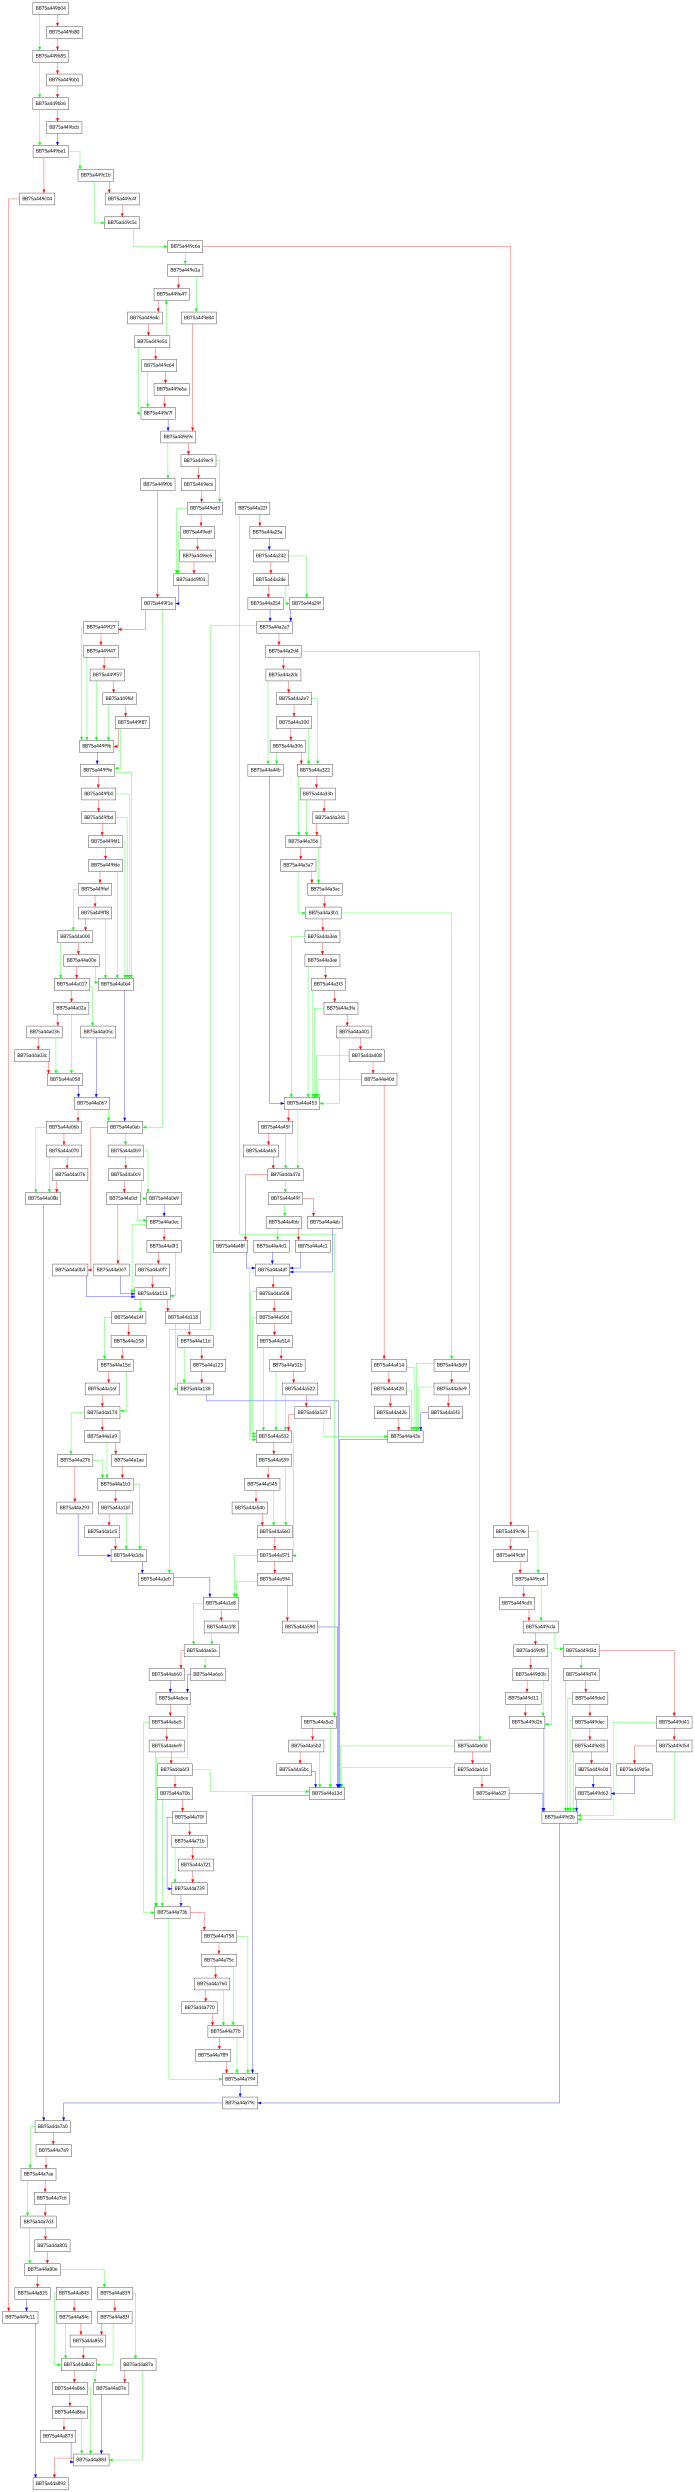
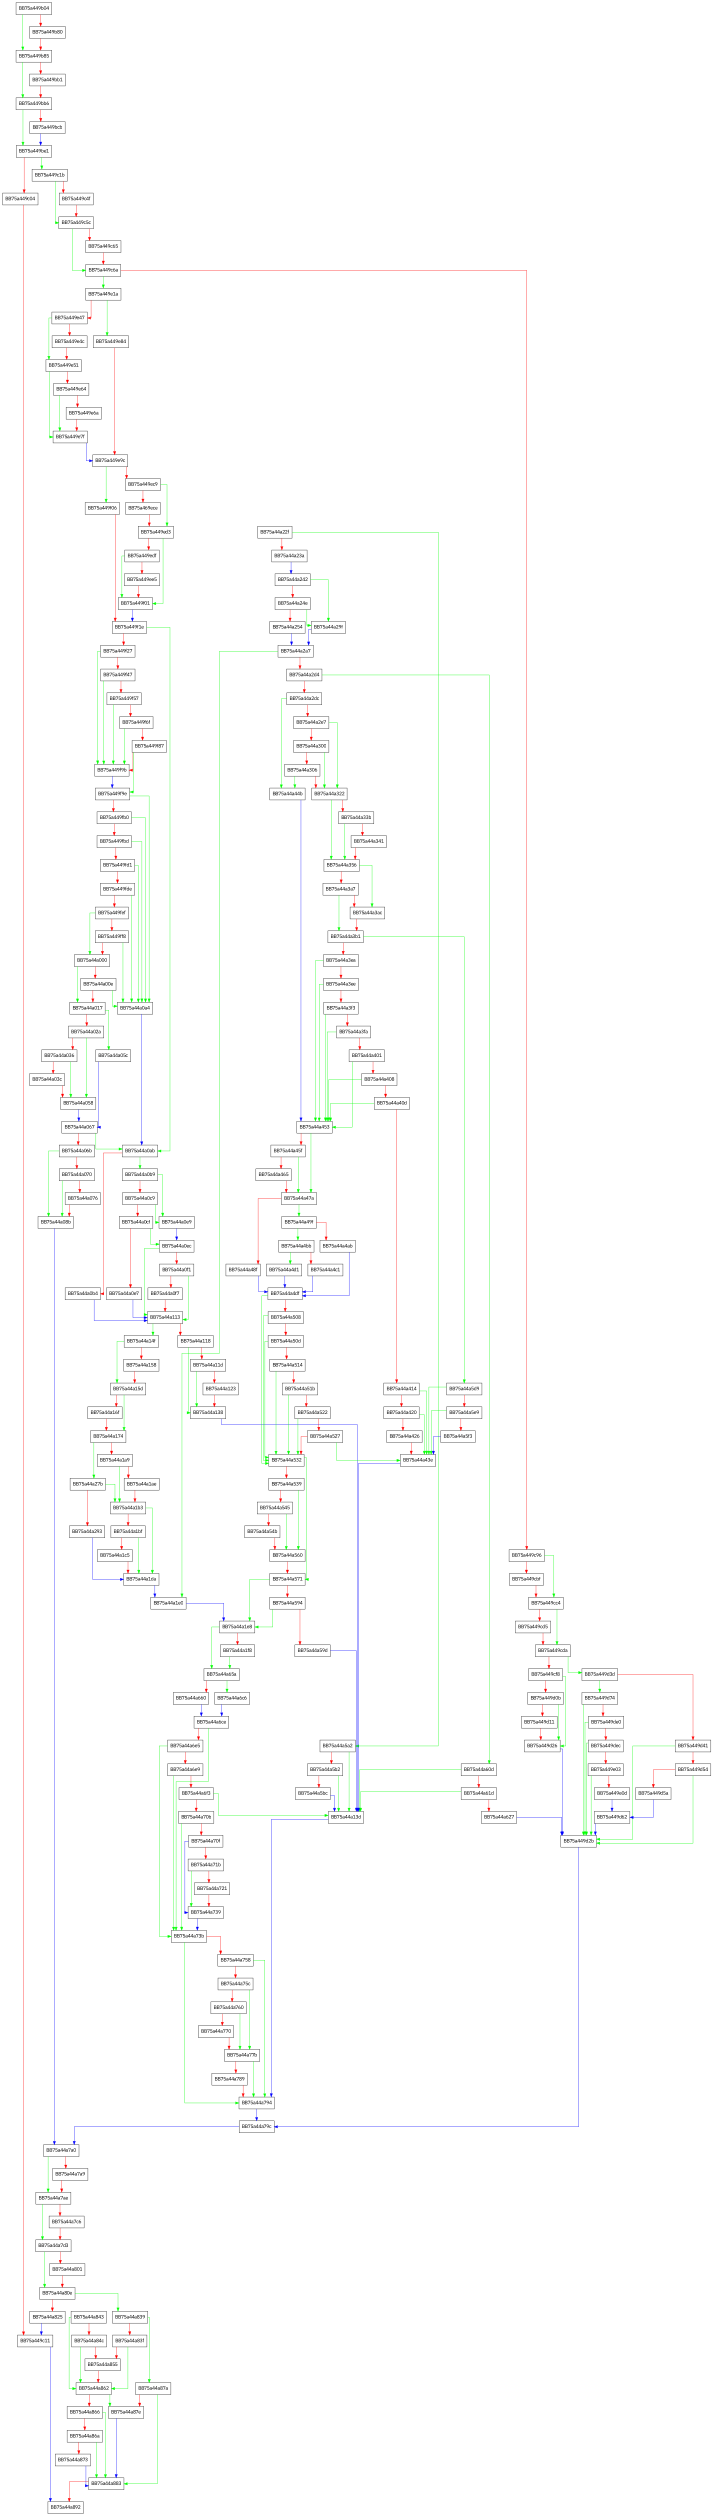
node "BB75a449c65": added
edge "BB75a449e51" -> "BB75a449e47": reversed
